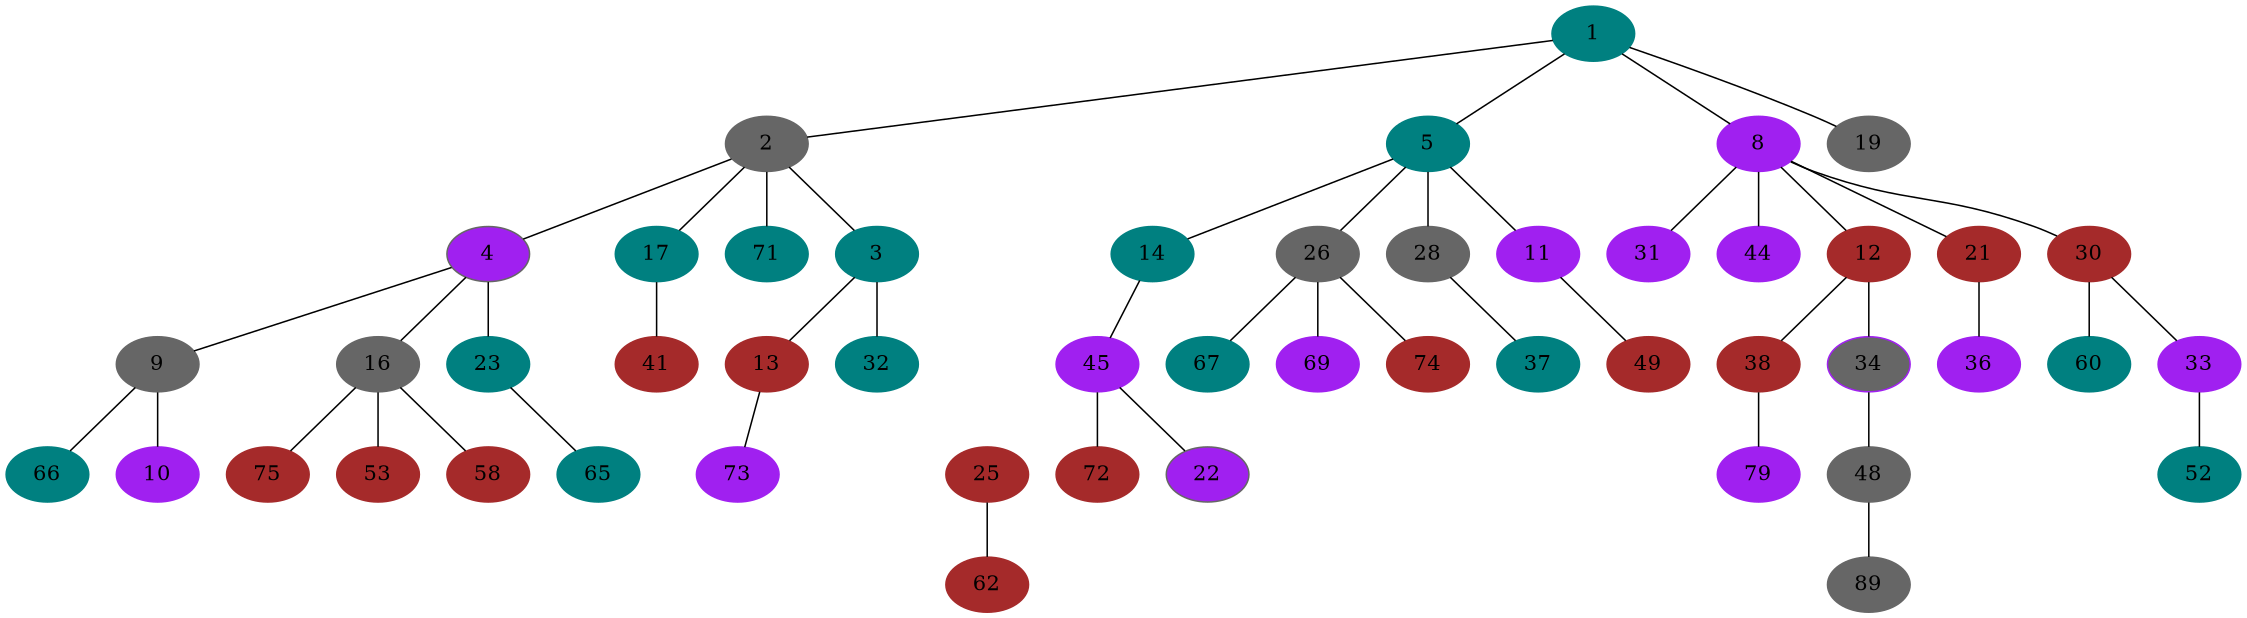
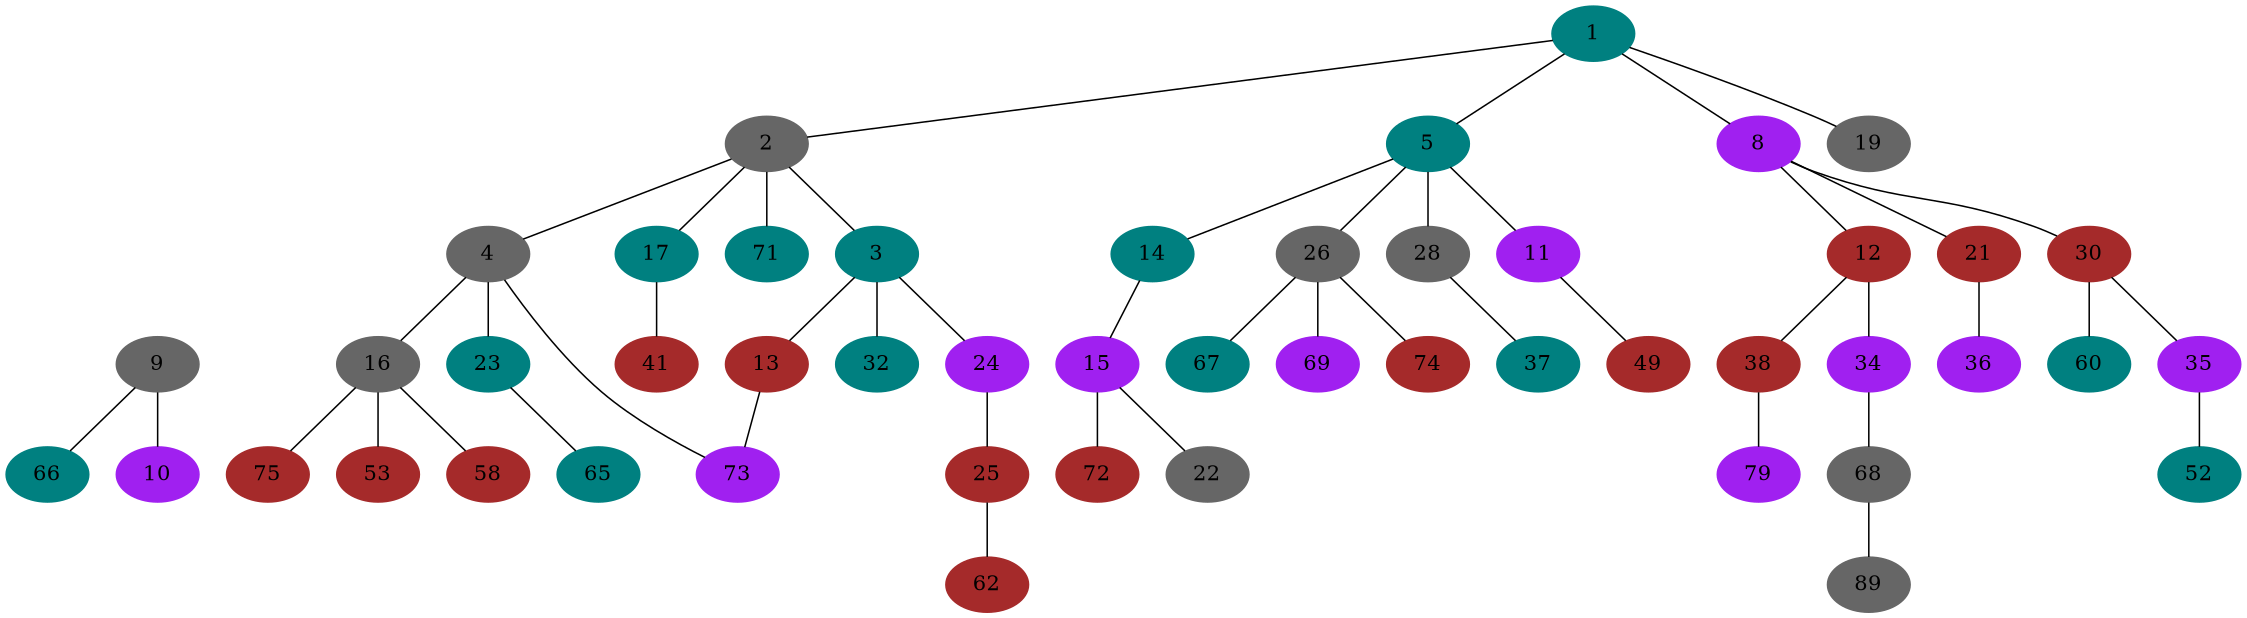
node "4": fillcolor purple -> gray40
node "31": removed
node "44": removed
edge "4" -- "9": now "4" -- "73"
node "24": added
node "45": label "45" -> "15"
node "34": fillcolor gray40 -> purple
node "33": label "33" -> "35"
node "22": fillcolor purple -> gray40
node "48": label "48" -> "68"
